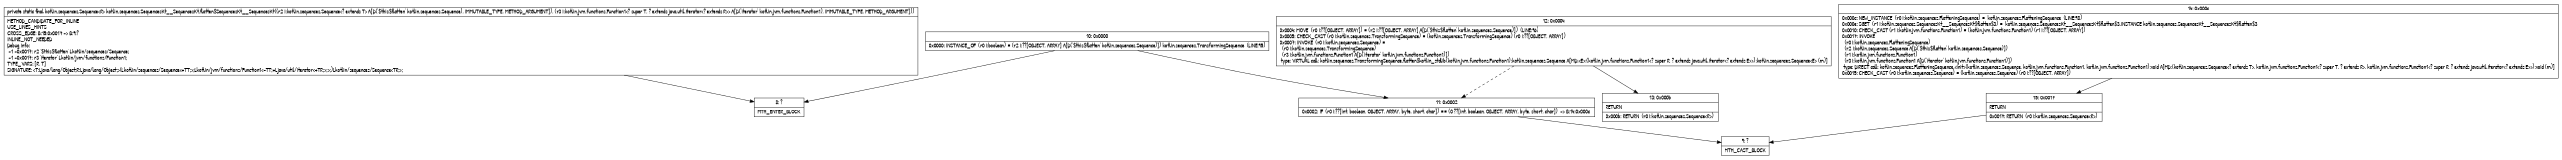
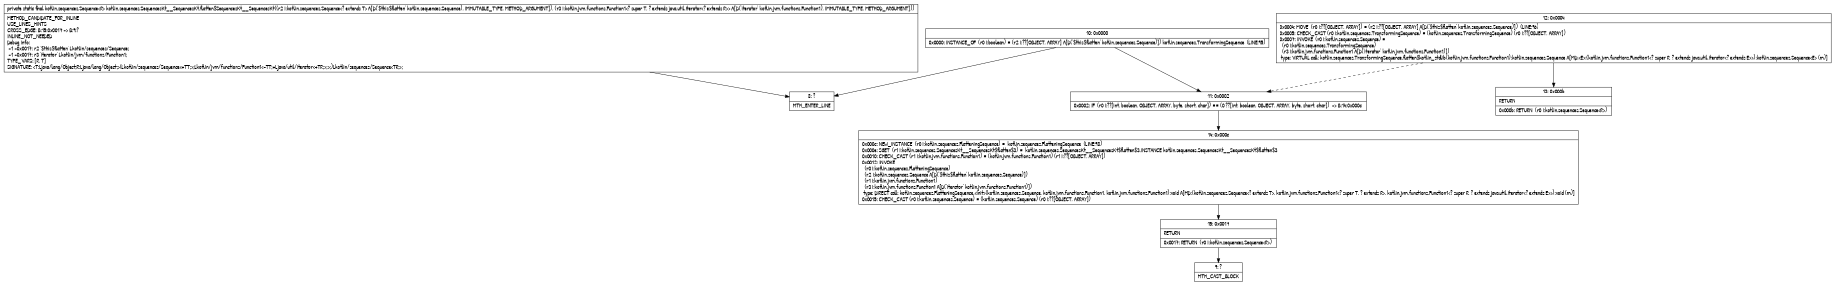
node "14: 0x000c": text "0x0017: INVOKE" -> "0x0012: INVOKE"
node "8: ?": text "MTH_ENTER_BLOCK" -> "MTH_ENTER_LINE"
edge "11: 0x0002" -> "9: ?": now "11: 0x0002" -> "14: 0x000c"
